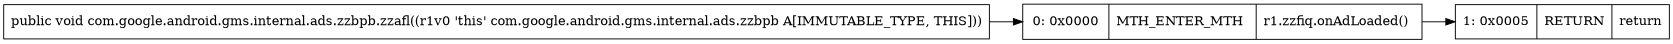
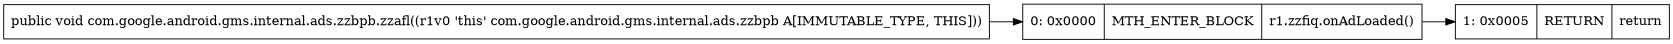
node "0: 0x0000": text "MTH_ENTER_MTH" -> "MTH_ENTER_BLOCK"
